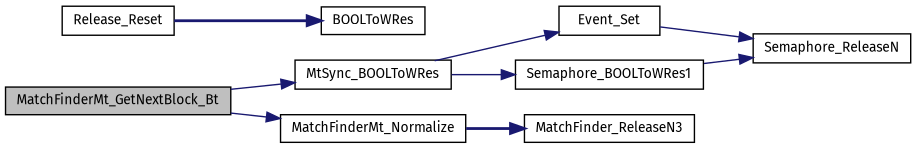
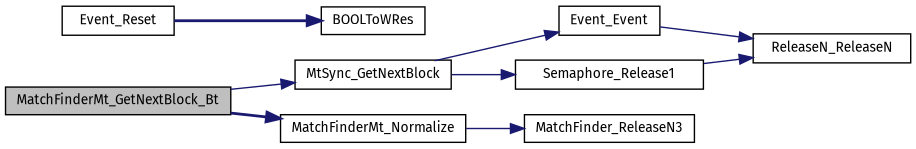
node "Release_Reset": label "Release_Reset" -> "Event_Reset"
node "Event_Set": label "Event_Set" -> "Event_Event"
node "Semaphore_ReleaseN": label "Semaphore_ReleaseN" -> "ReleaseN_ReleaseN"
node "MtSync_BOOLToWRes": label "MtSync_BOOLToWRes" -> "MtSync_GetNextBlock"
node "Semaphore_BOOLToWRes1": label "Semaphore_BOOLToWRes1" -> "Semaphore_Release1"
edge "MatchFinderMt_GetNextBlock_Bt" -> "MatchFinderMt_Normalize": style solid -> bold
edge "MatchFinderMt_Normalize" -> "MatchFinder_ReleaseN3": style bold -> solid
